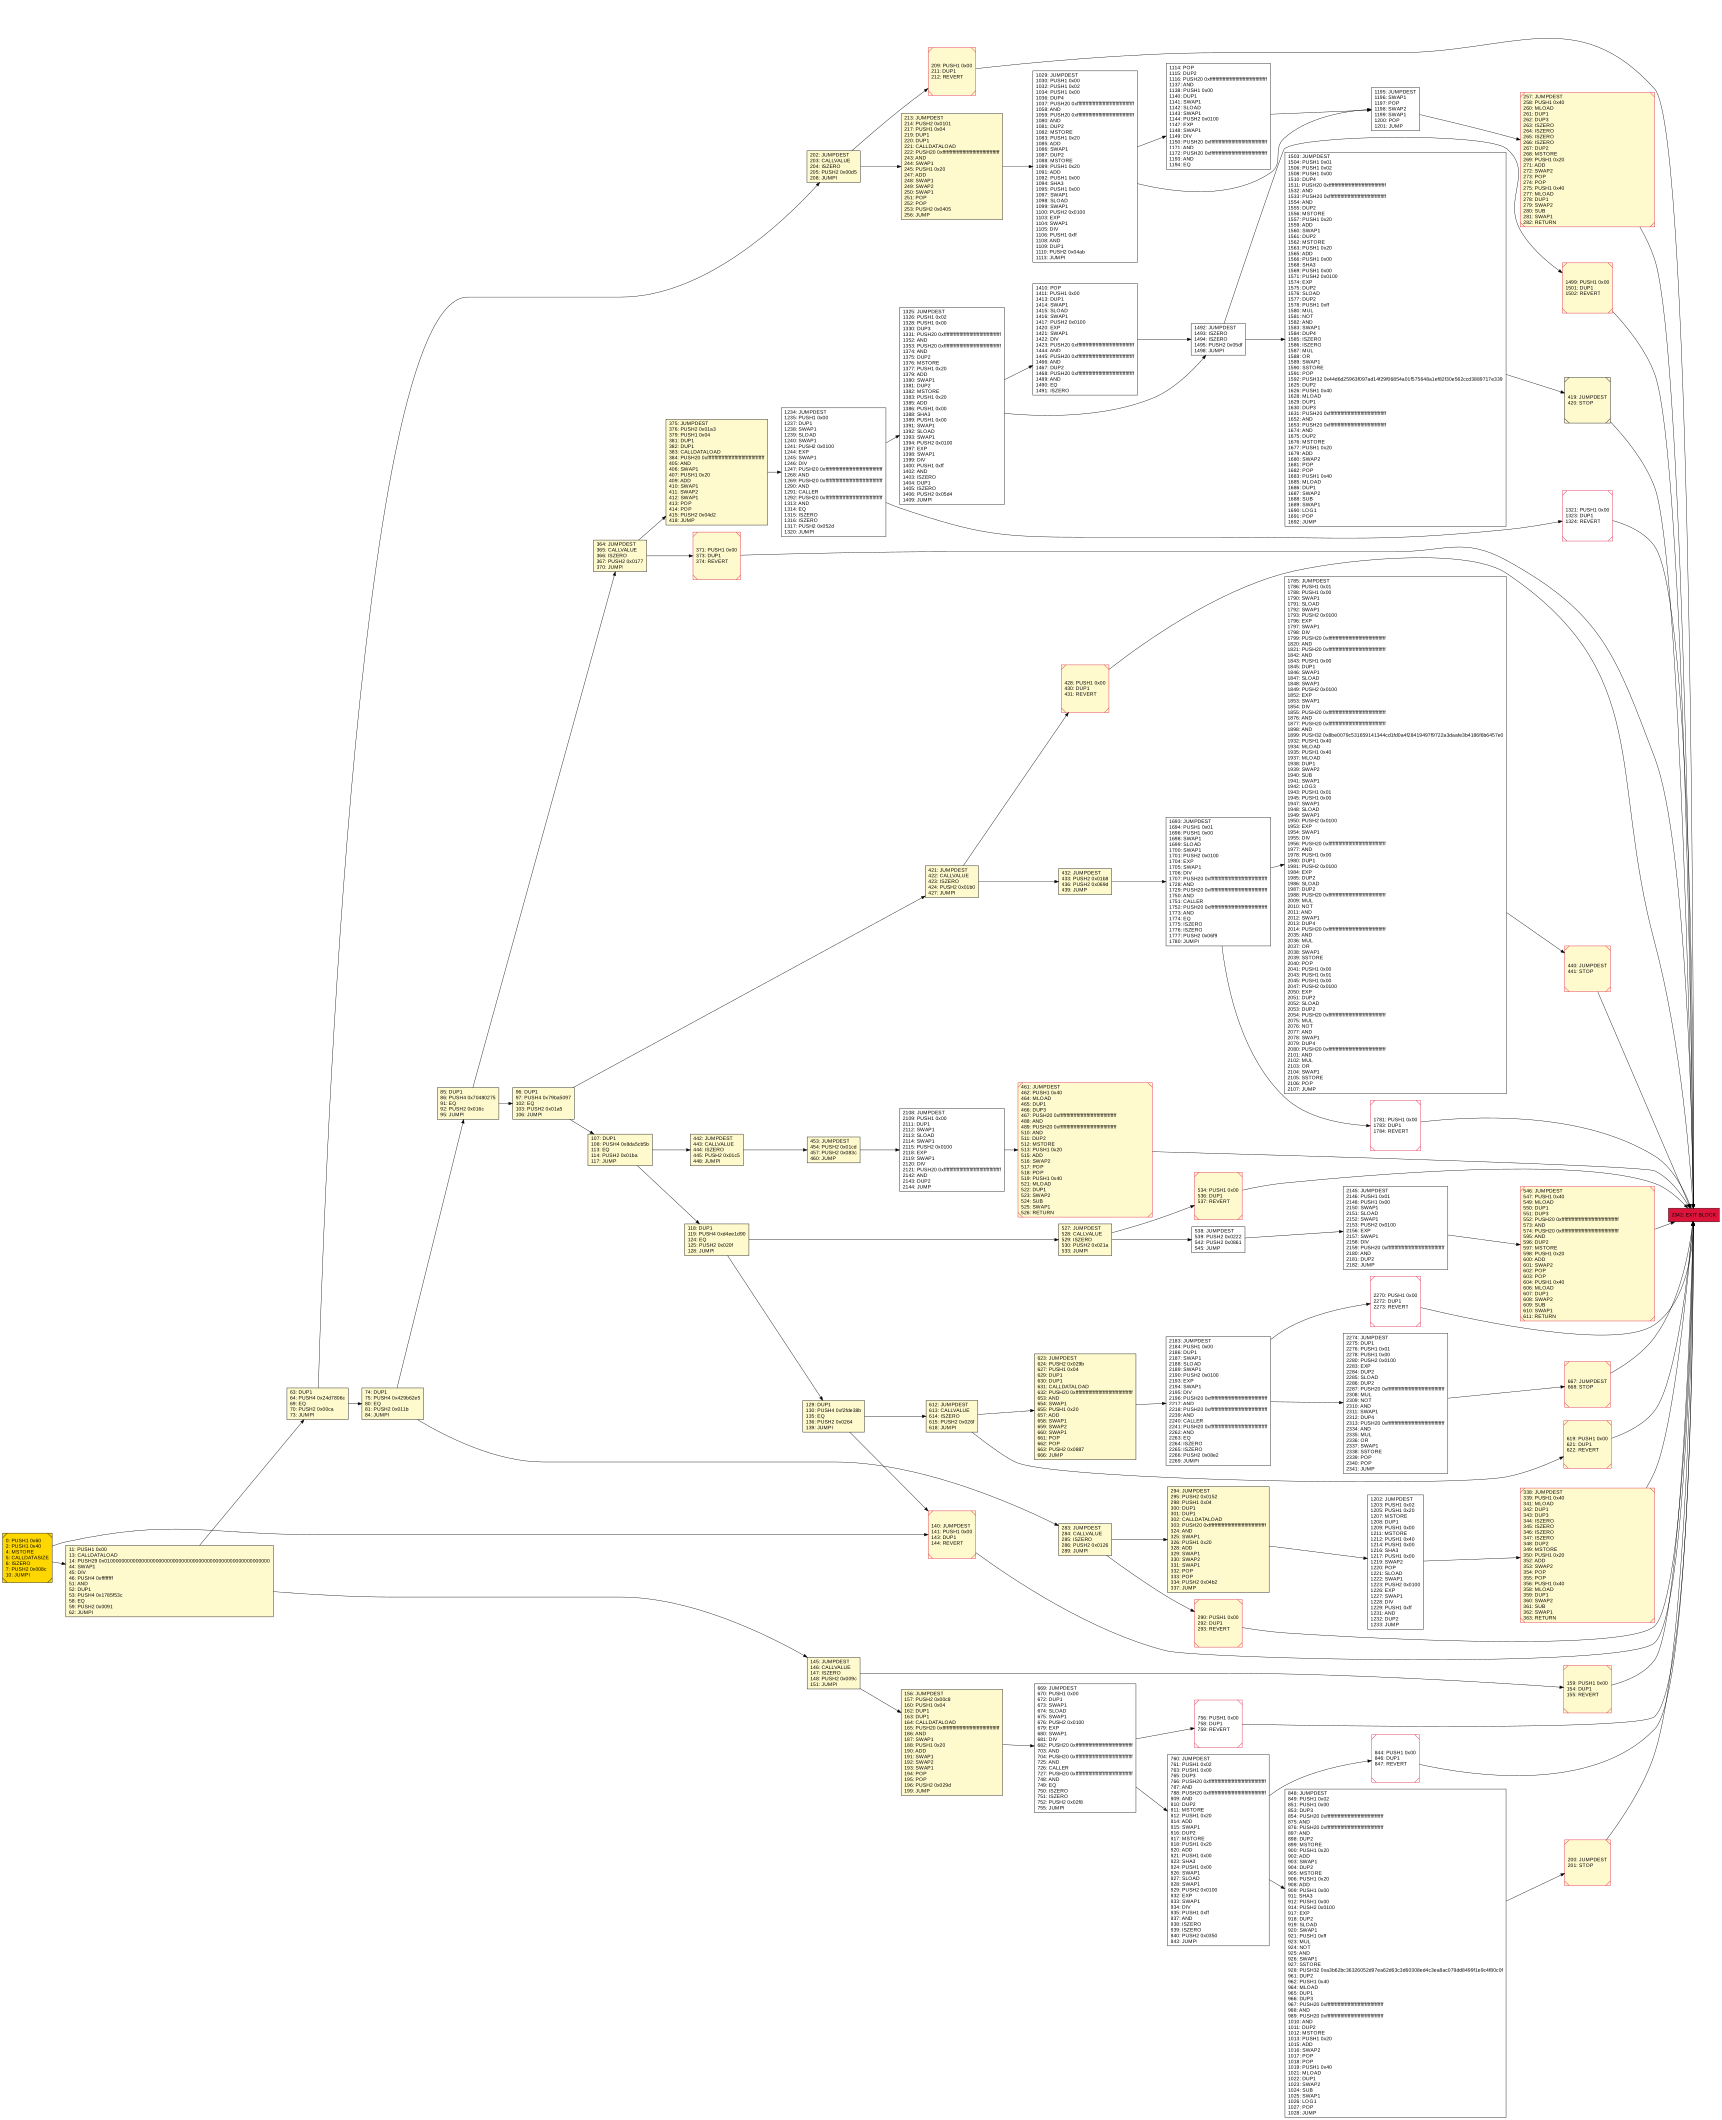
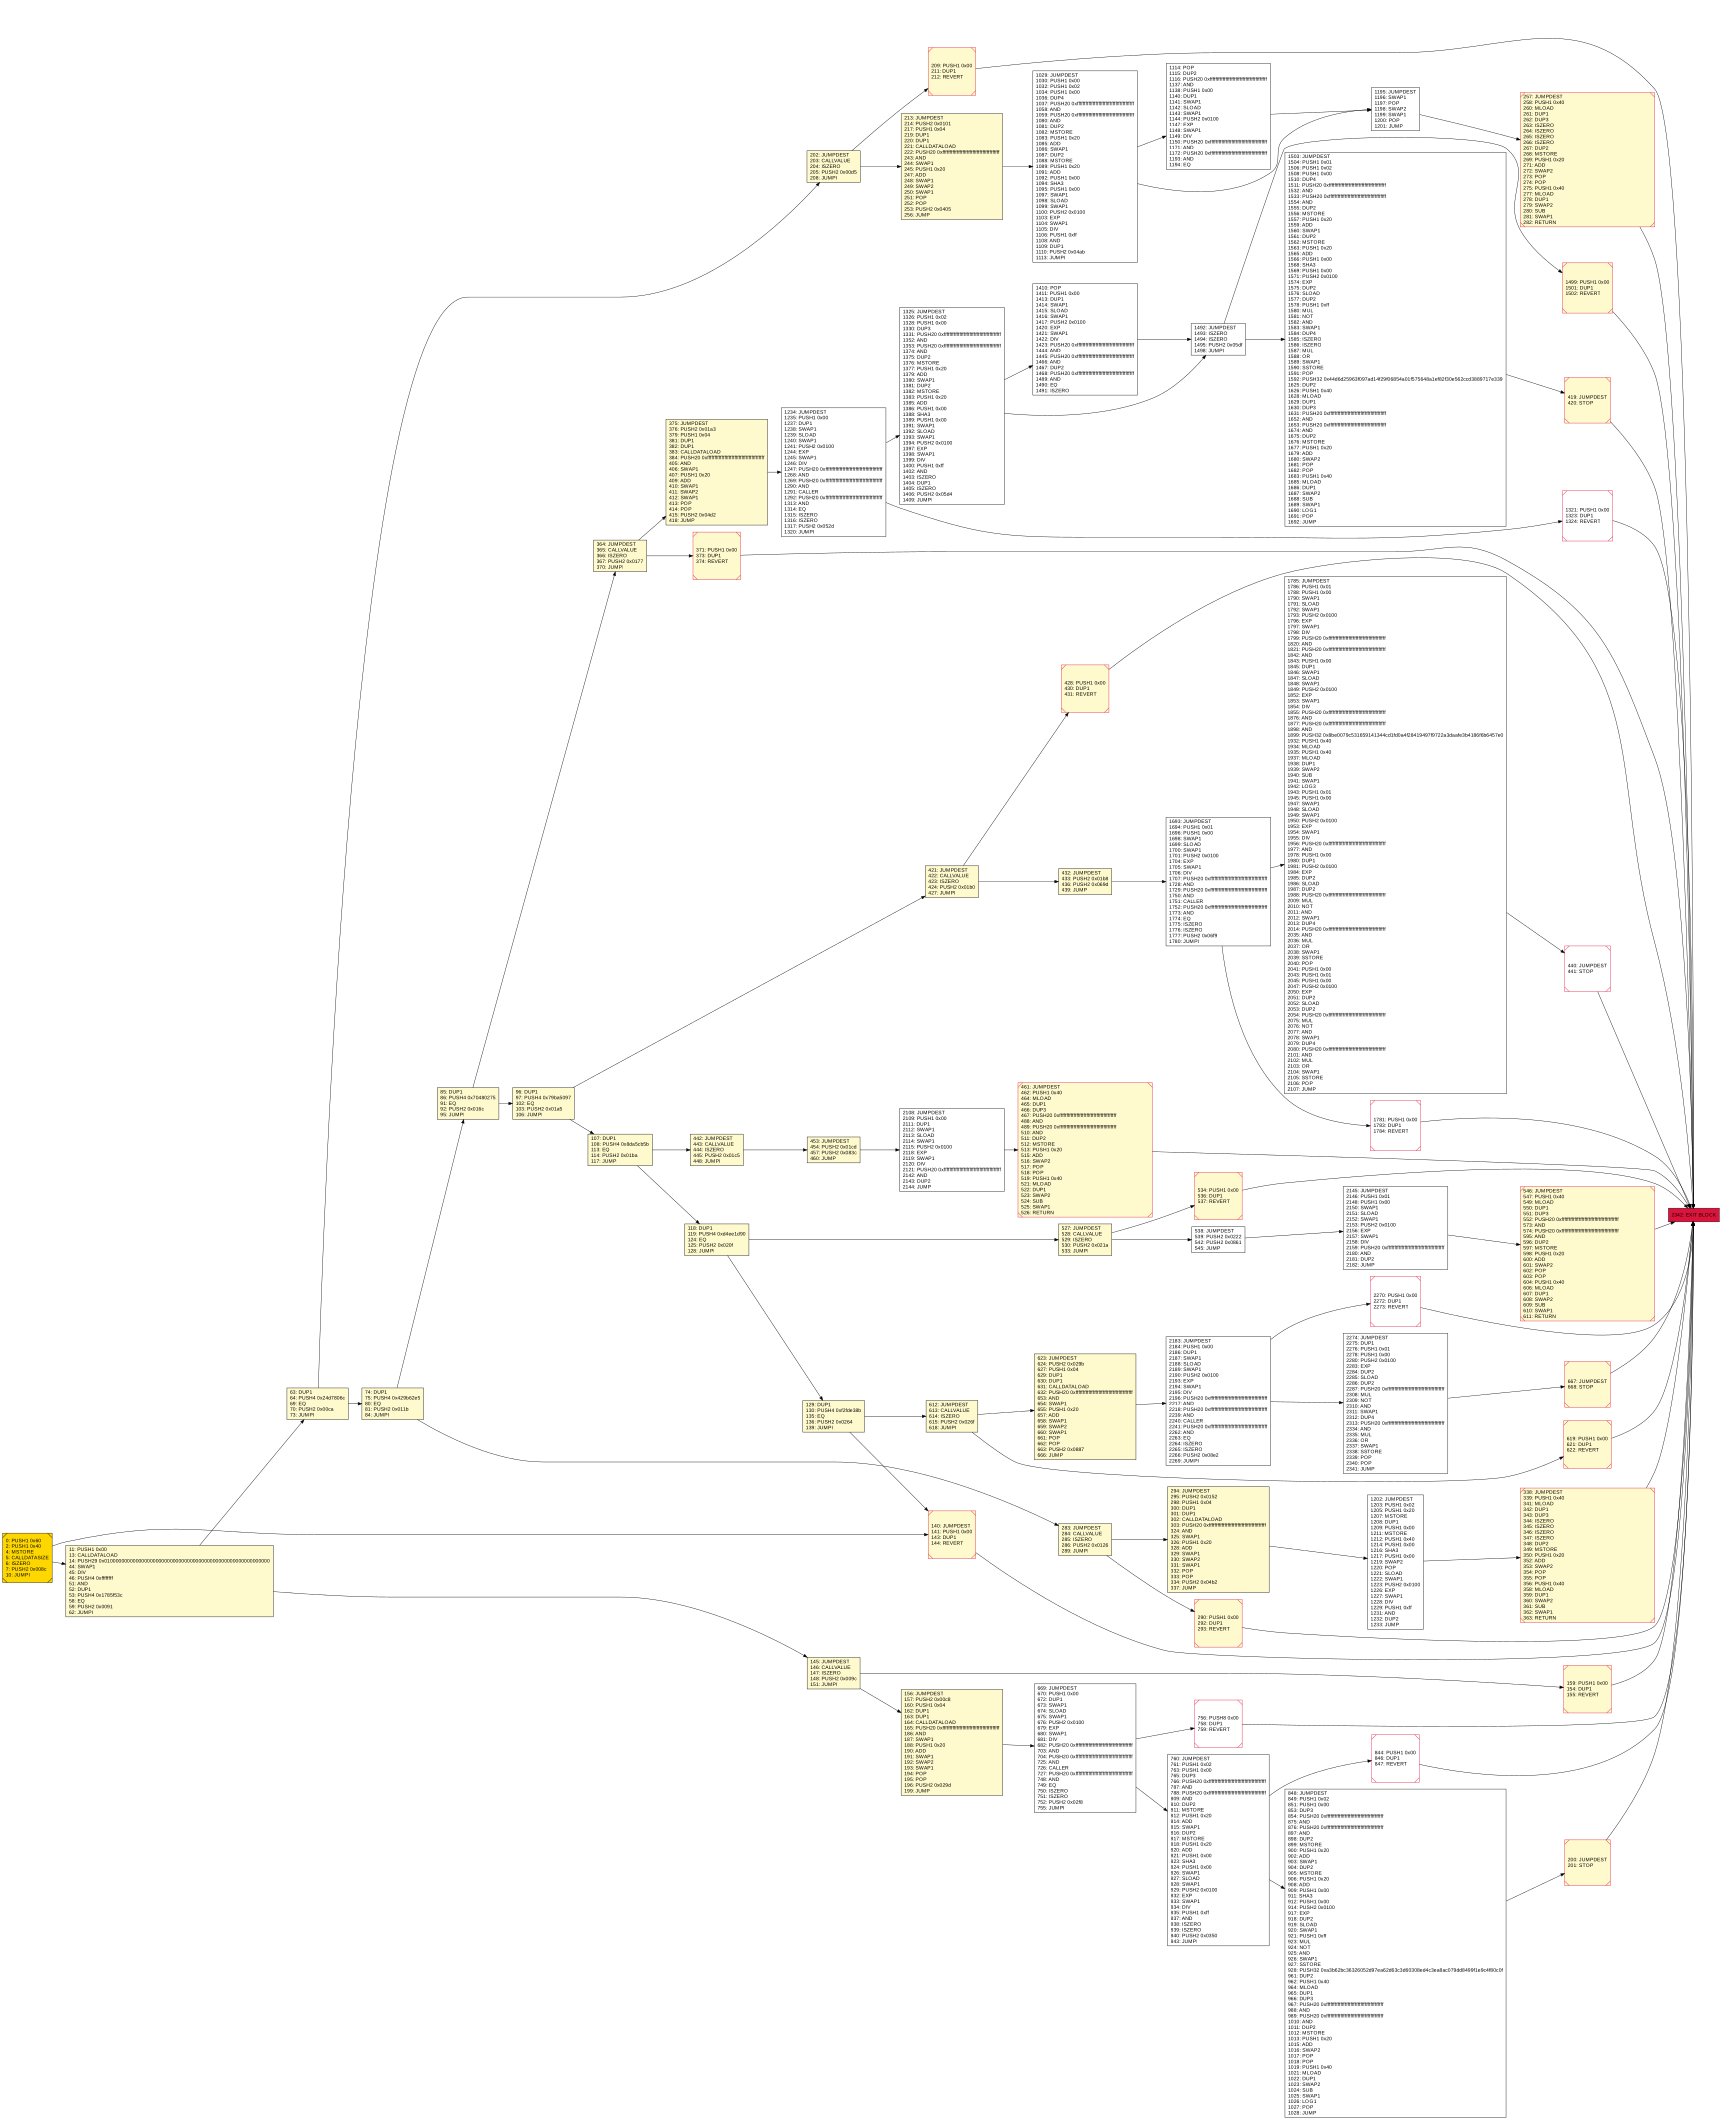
node "419: JUMPDEST 420: STOP": color black -> crimson
node "440: JUMPDEST 441: STOP": fillcolor lemonchiffon -> white
node "756: PUSH1 0x00 758: DUP1 759: REVERT": label "756: PUSH1 0x00 758: DUP1 759: REVERT" -> "756: PUSH8 0x00 758: DUP1 759: REVERT"
